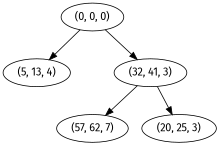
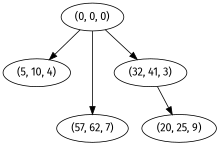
node "(5, 13, 4)": label "(5, 13, 4)" -> "(5, 10, 4)"
edge "(32, 41, 3)" -> "(57, 62, 7)": now "(0, 0, 0)" -> "(57, 62, 7)"
node "(20, 25, 3)": label "(20, 25, 3)" -> "(20, 25, 9)"
